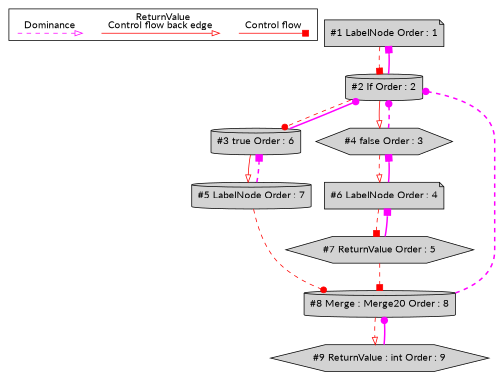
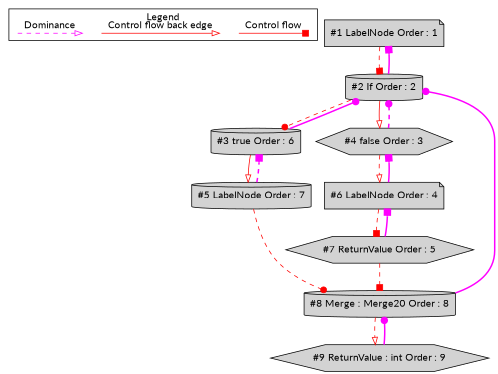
cluster "ReturnValue": label "ReturnValue" -> "Legend"
edge "#8 Merge : Merge20 Order : 8" -> "#2 If Order : 2": style dashed -> solid
